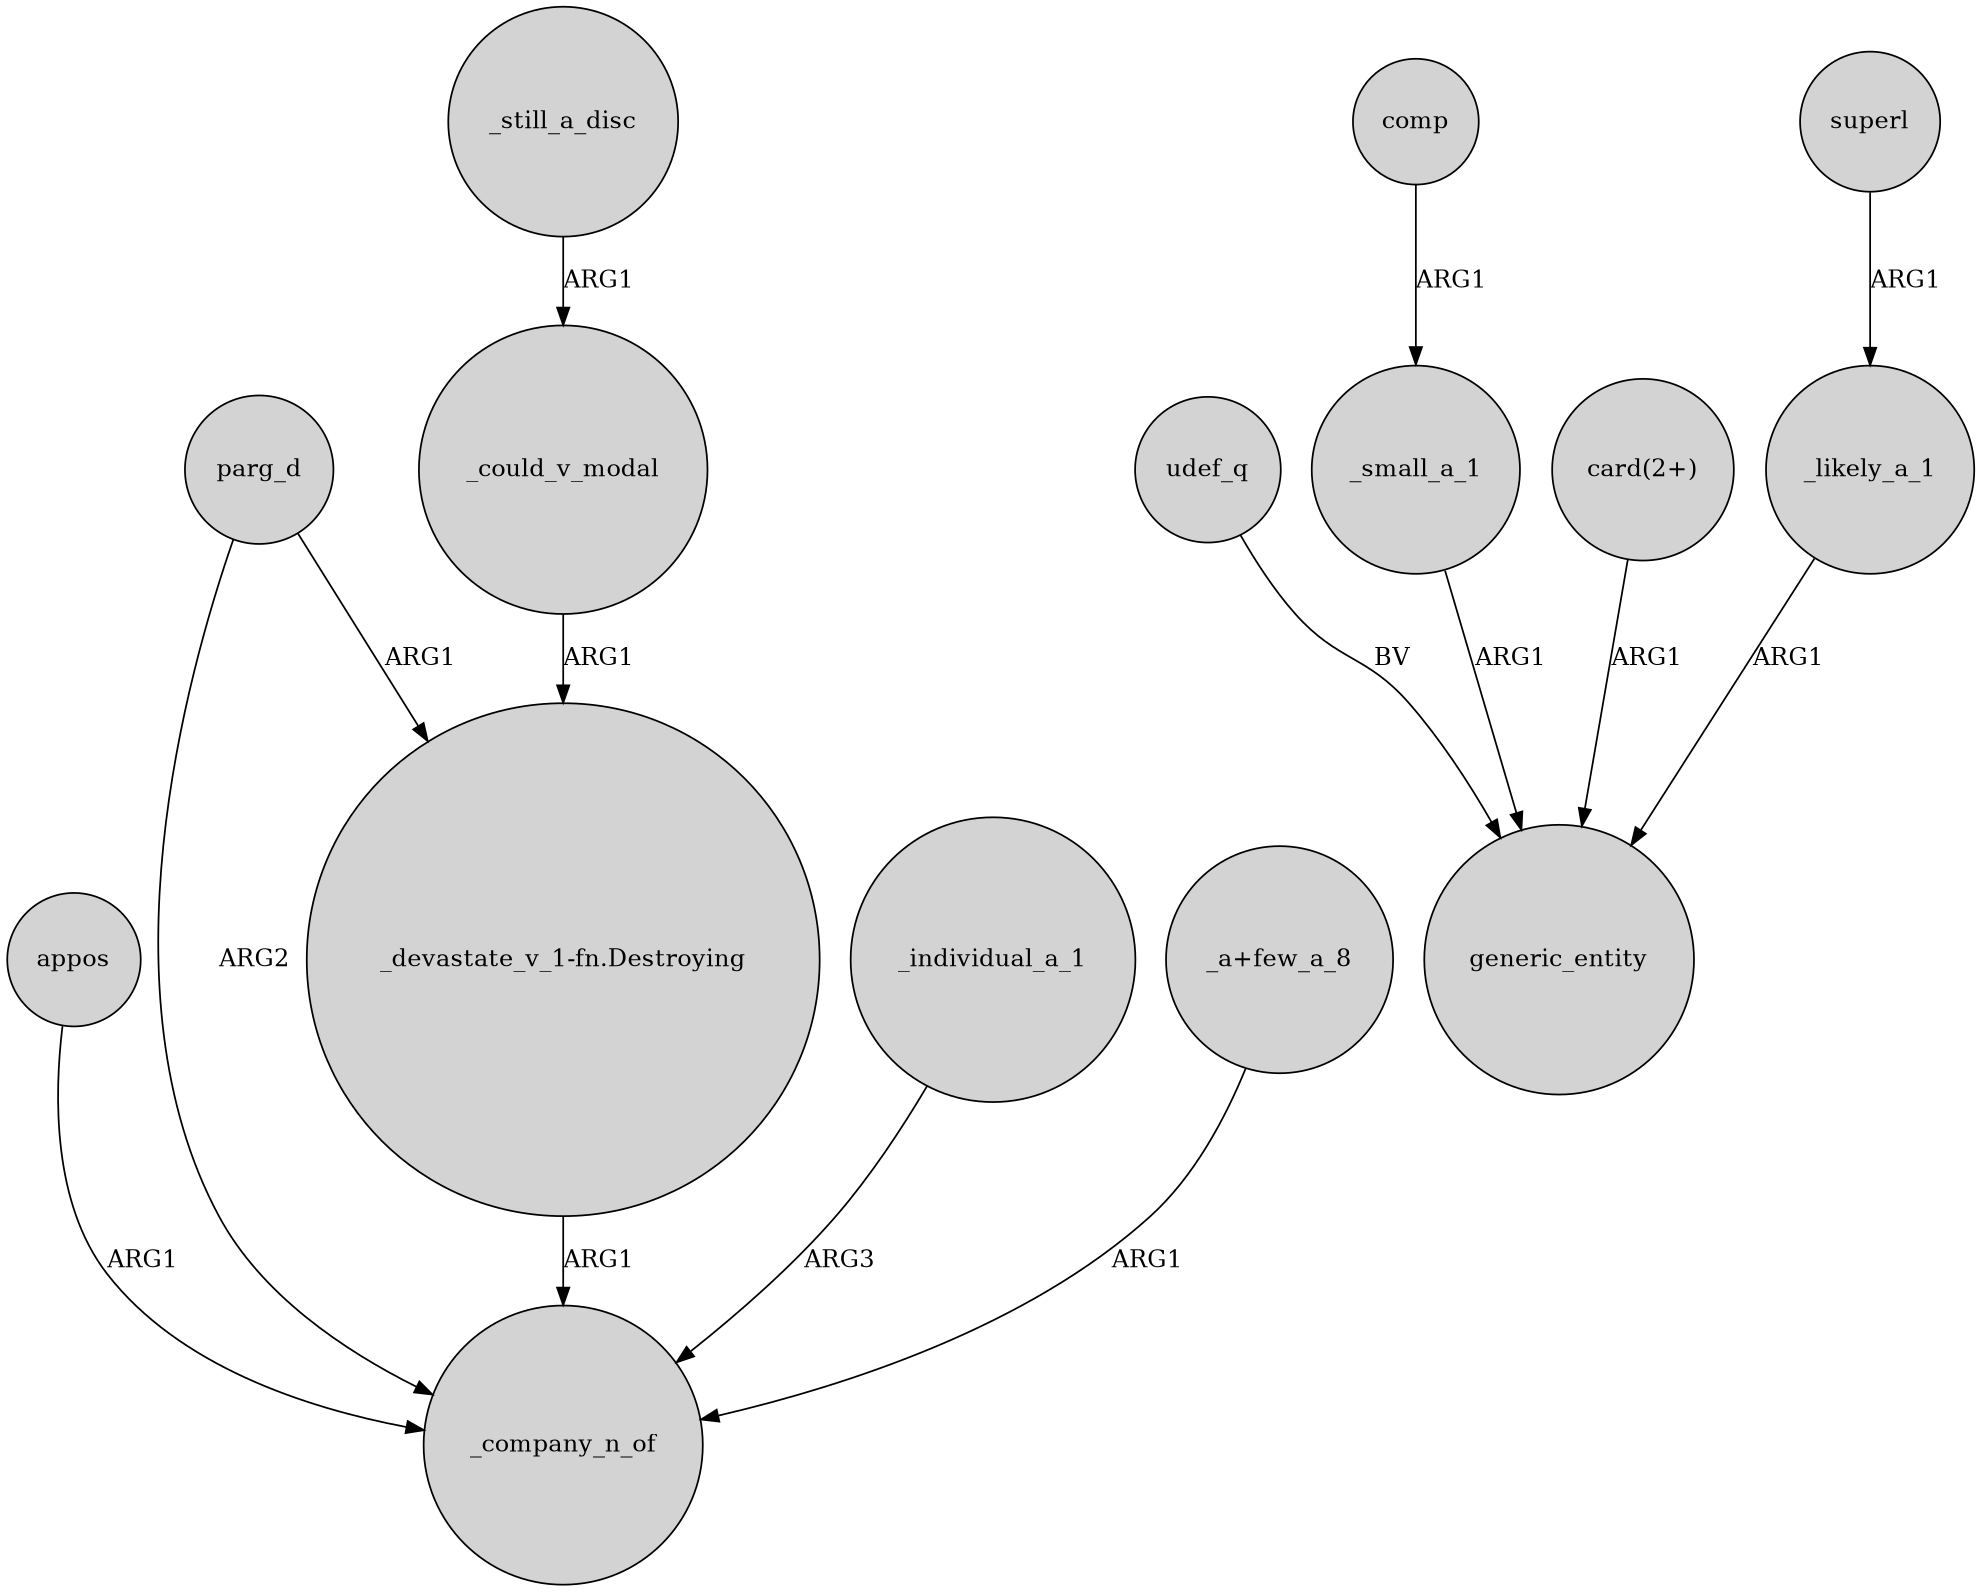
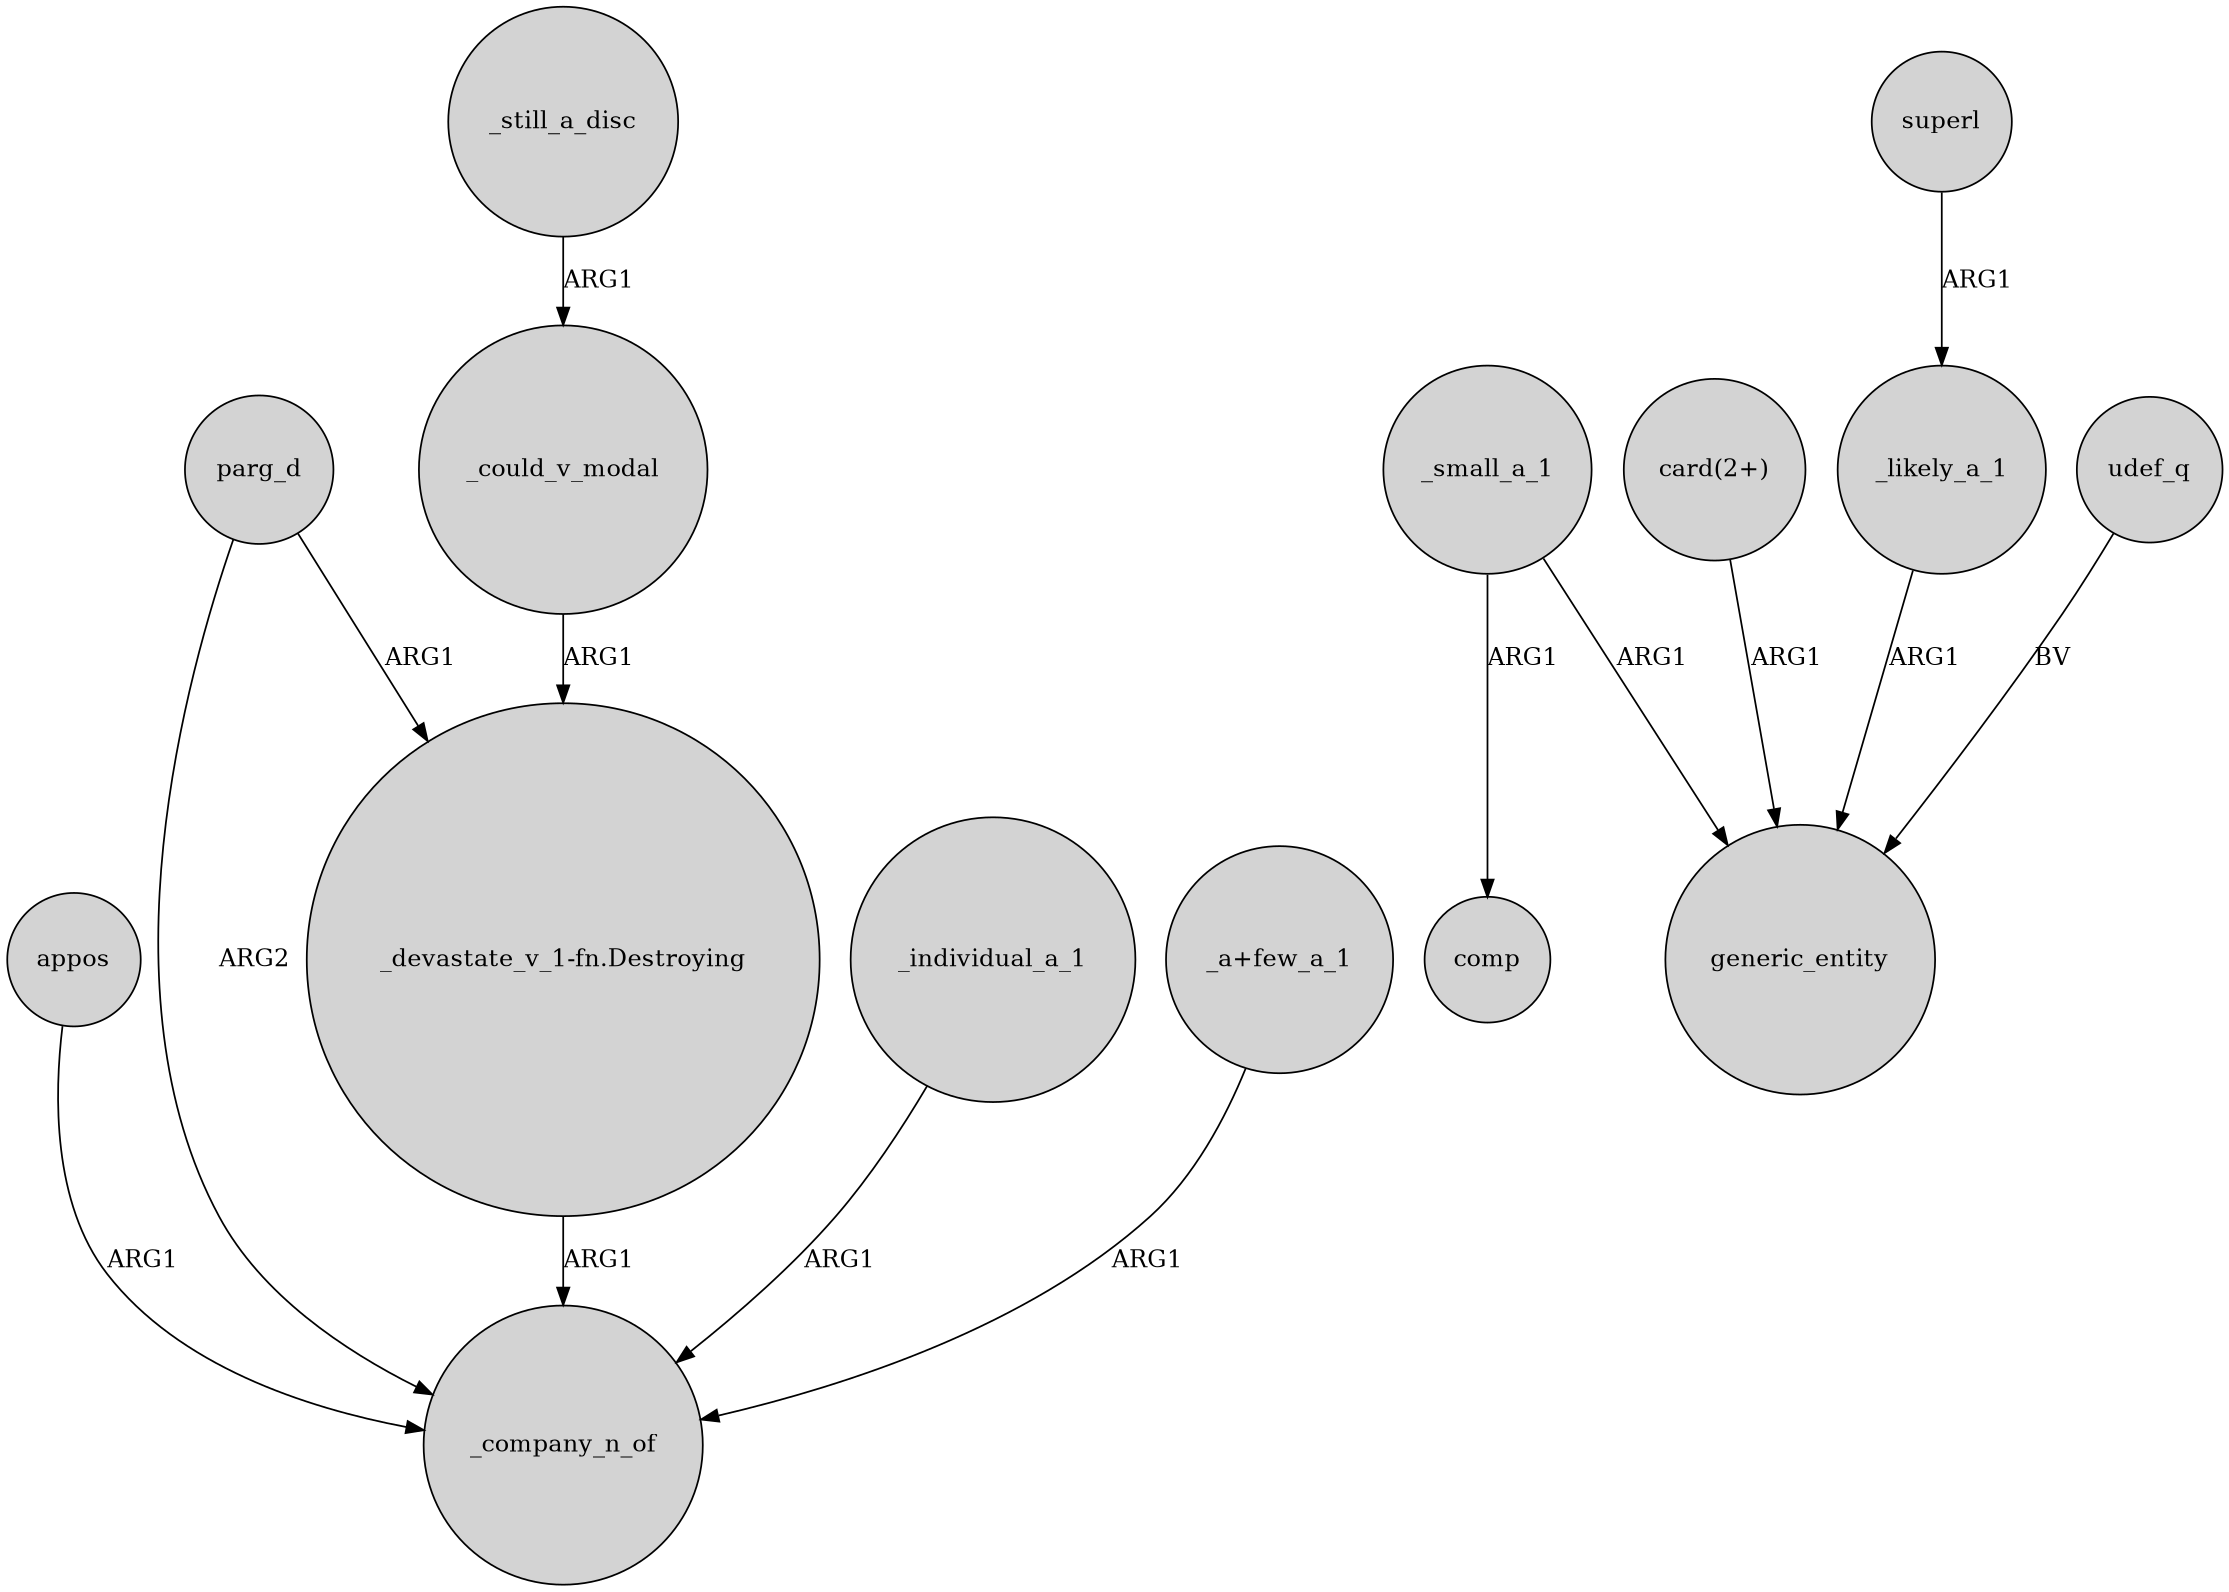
edge "comp" -> "_small_a_1": reversed
node "_a+few_a_8": label "_a+few_a_8" -> "_a+few_a_1"
edge "_individual_a_1" -> "_company_n_of": label "ARG3" -> "ARG1"
